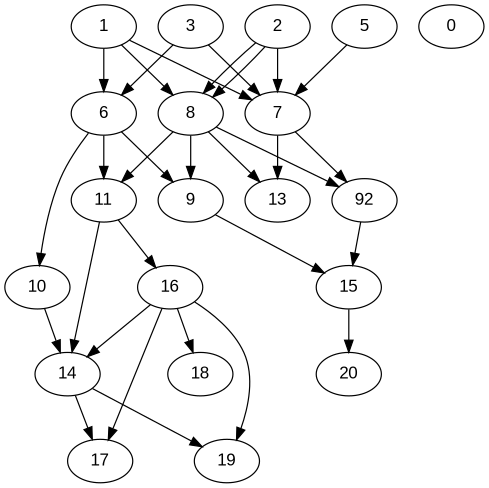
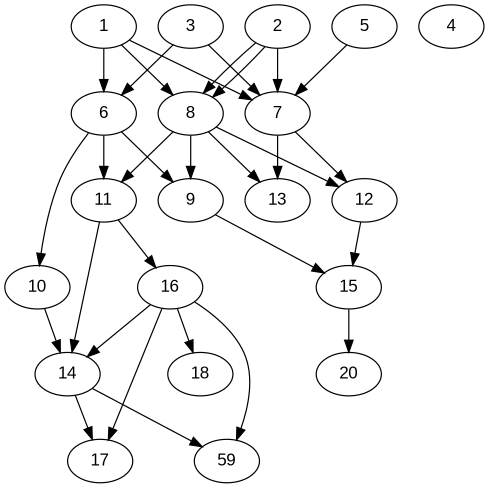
node "0": label "0" -> "4"
node "92": label "92" -> "12"
node "19": label "19" -> "59"
